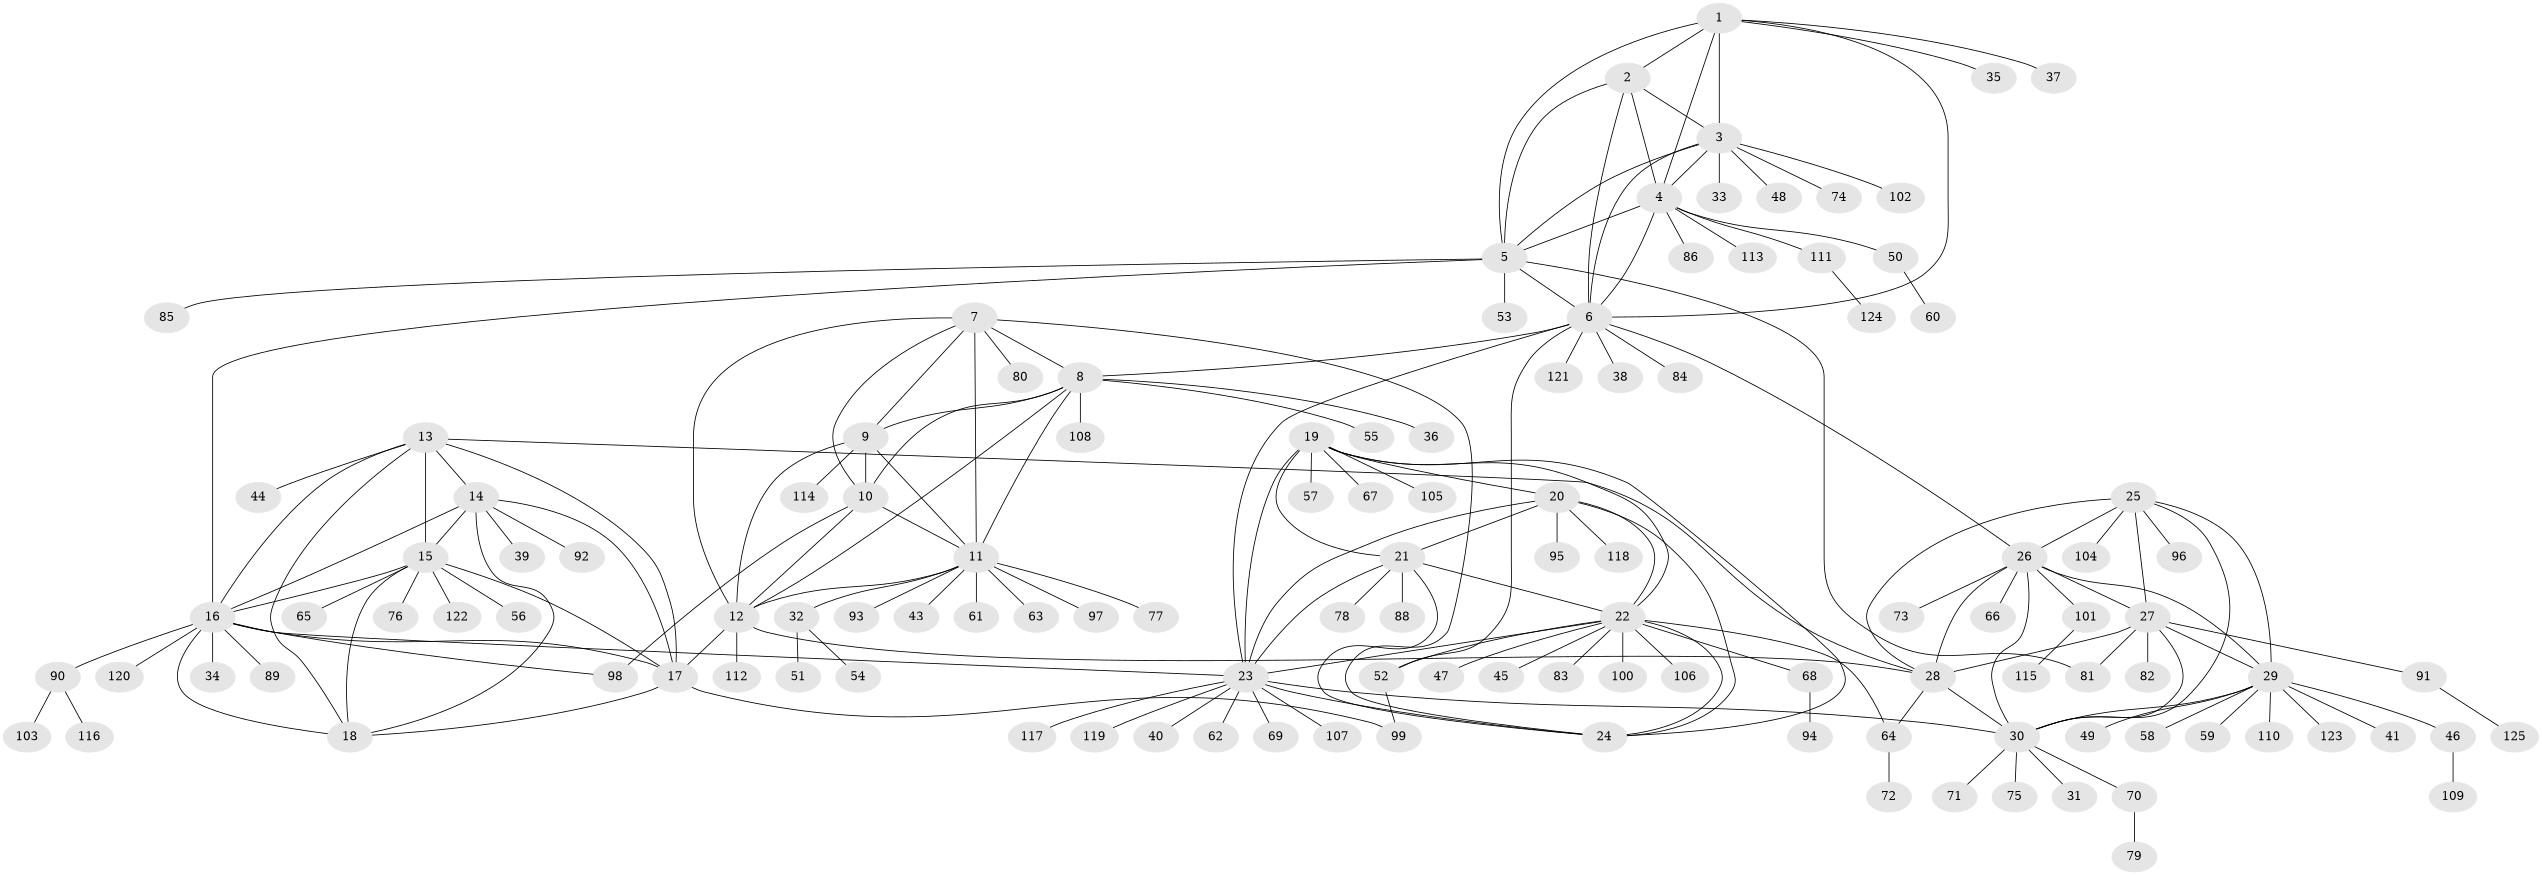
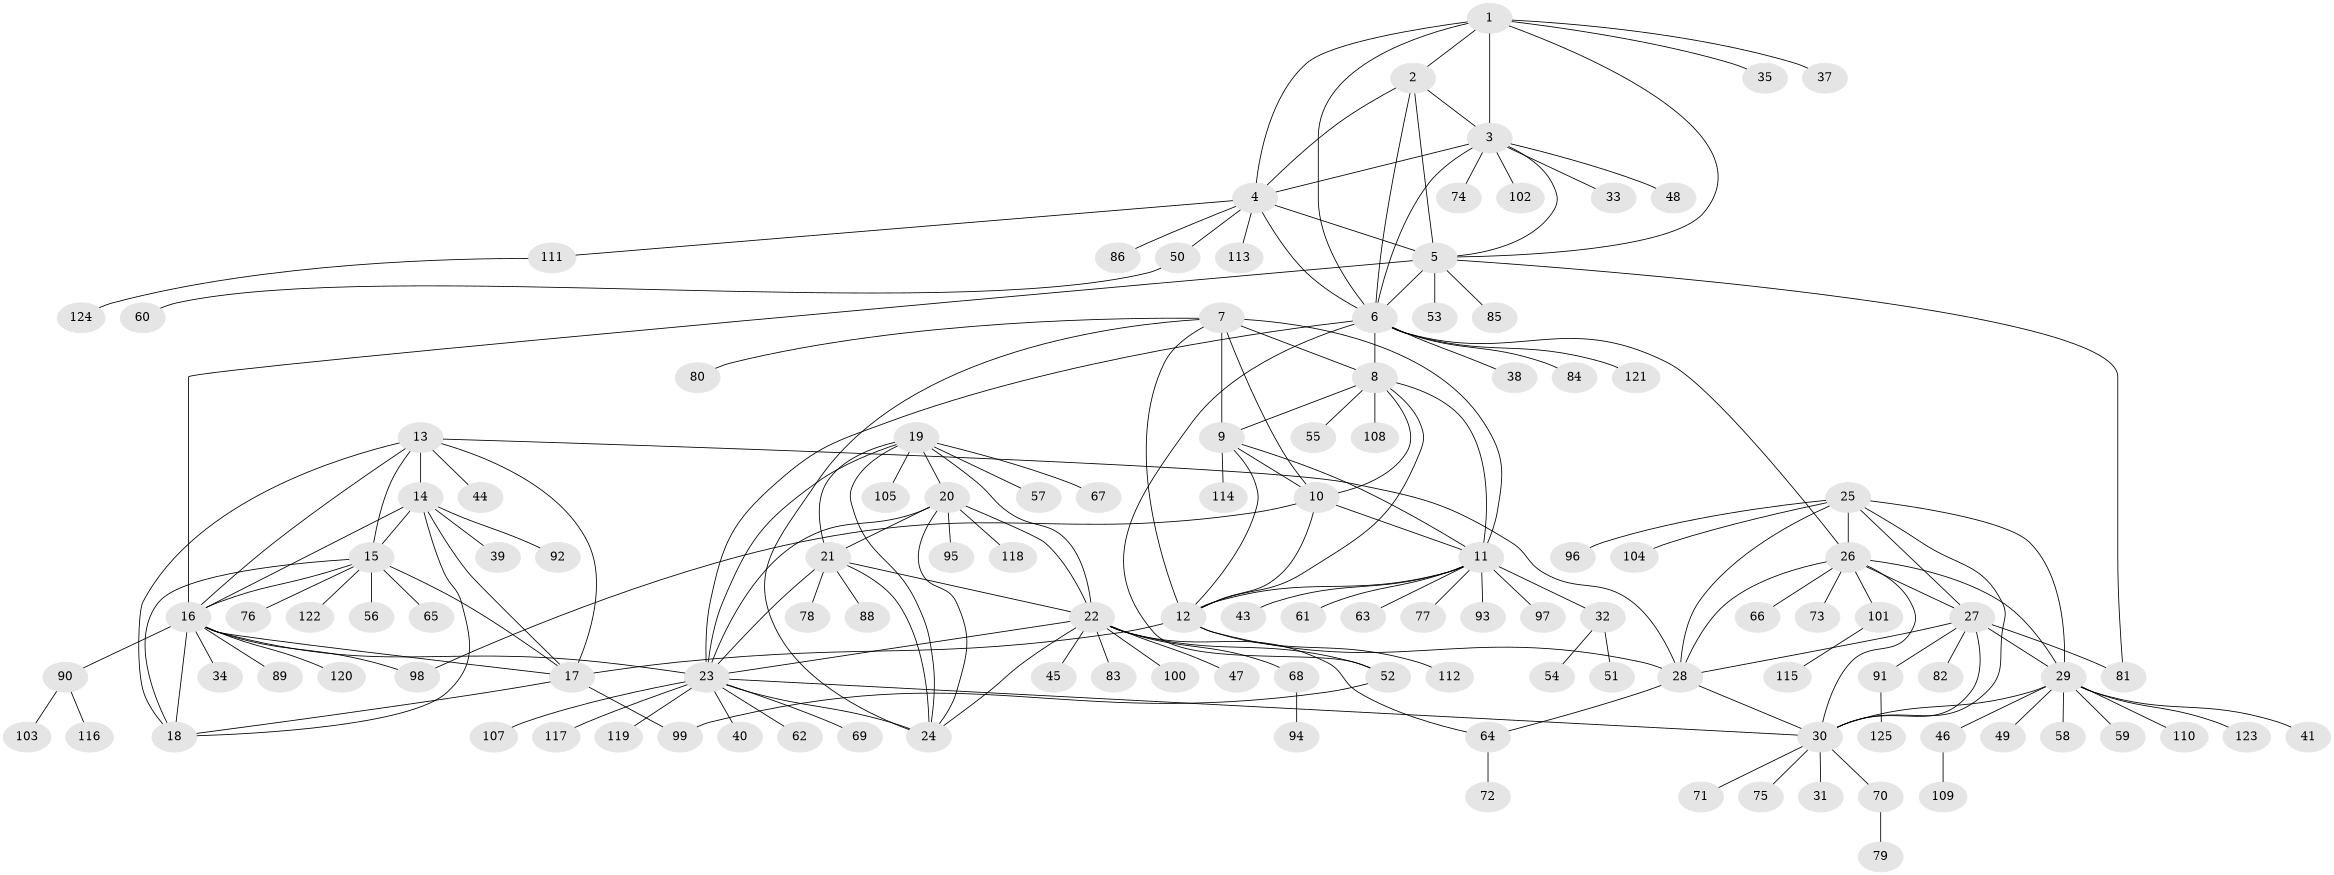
node "36": removed
node "106": removed
